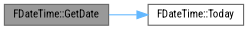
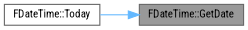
edge "FDateTime::GetDate" -> "FDateTime::Today": reversed
